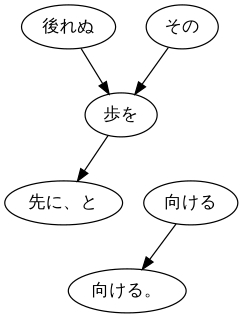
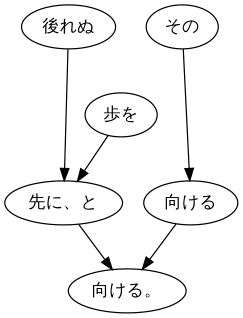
edge "後れぬ" -> "歩を": now "後れぬ" -> "先に、と"
edge "その" -> "歩を": now "その" -> "向ける"
edge "先に、と" -> "向ける。": added
